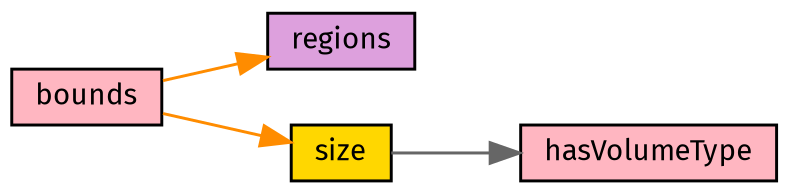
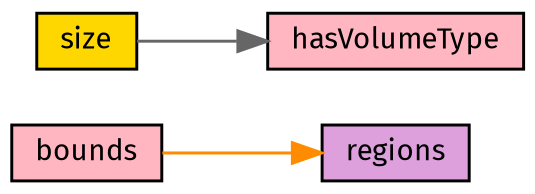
edge "bounds" -> "size": removed
